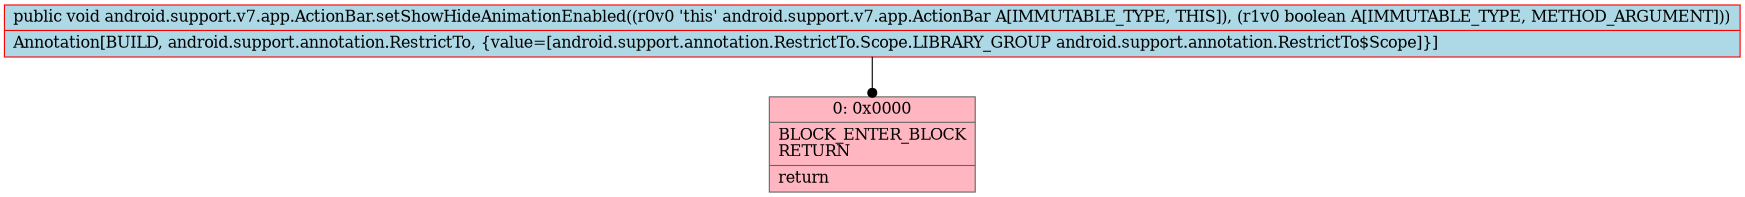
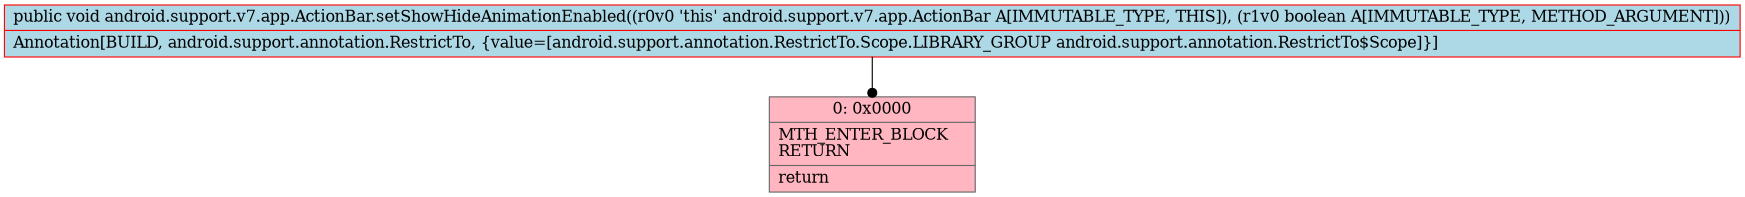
node "0: 0x0000": text "BLOCK_ENTER_BLOCK" -> "MTH_ENTER_BLOCK"
